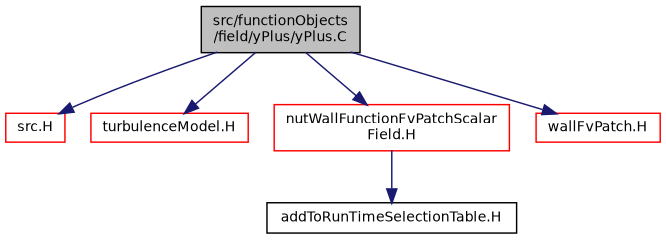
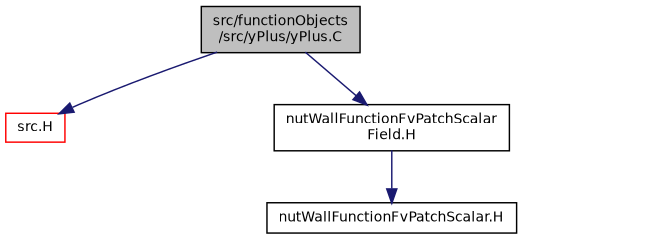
node "src/functionObjects /field/yPlus/yPlus.C": label "src/functionObjects /field/yPlus/yPlus.C" -> "src/functionObjects /src/yPlus/yPlus.C"
node "turbulenceModel.H": removed
node "nutWallFunctionFvPatchScalar Field.H": color red -> black
node "wallFvPatch.H": removed
node "addToRunTimeSelectionTable.H": label "addToRunTimeSelectionTable.H" -> "nutWallFunctionFvPatchScalar.H"
